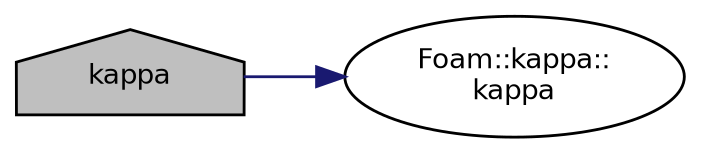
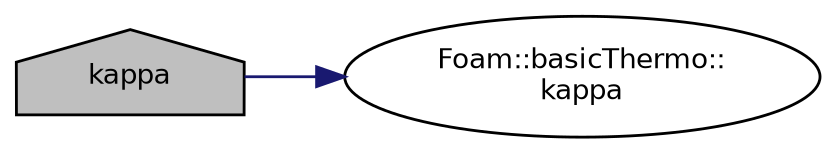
node "Foam::kappa:: kappa": label "Foam::kappa:: kappa" -> "Foam::basicThermo:: kappa"
